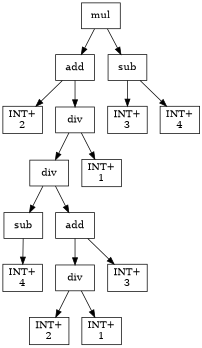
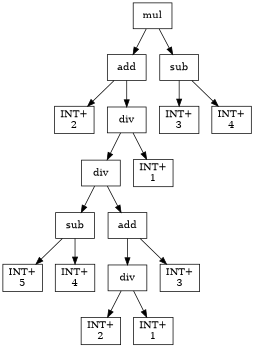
node "INT+ 5": added
